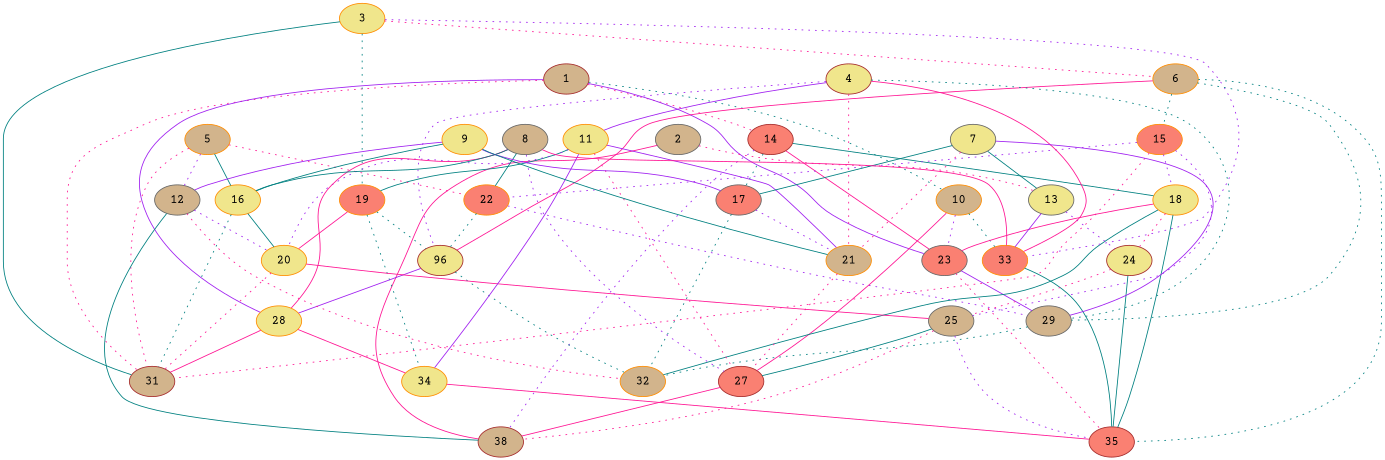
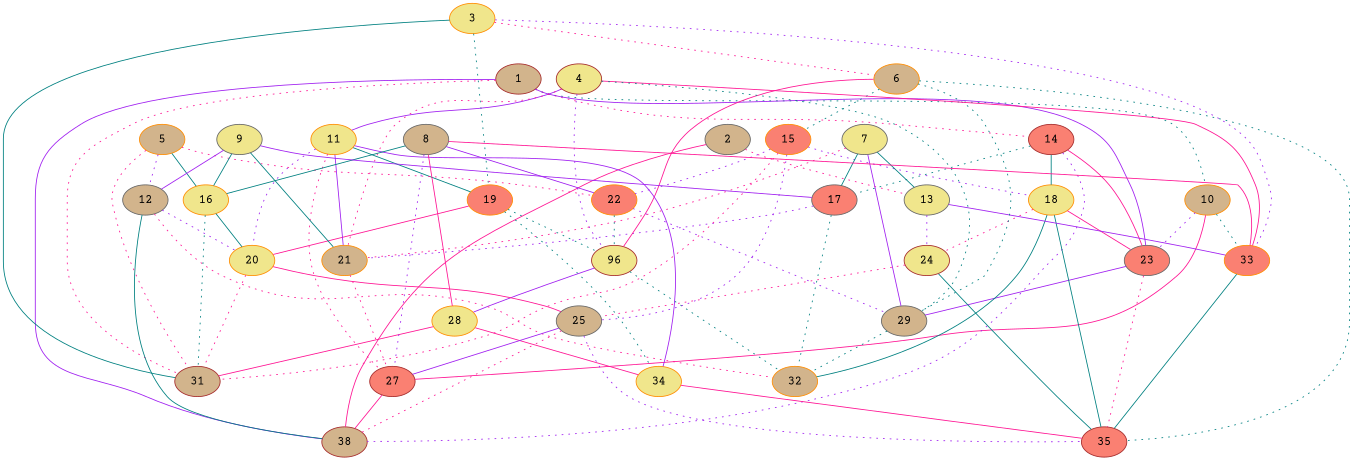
edge "1" -- "28": now "1" -- "38"
node "9": color darkorange -> gray40
edge "8" -- "22": color teal -> purple
edge "25" -- "27": color teal -> purple
